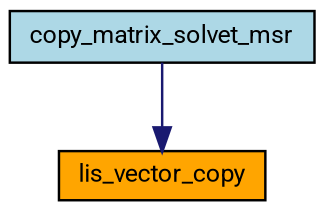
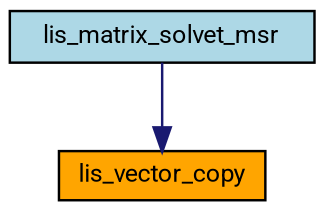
node "copy_matrix_solvet_msr": label "copy_matrix_solvet_msr" -> "lis_matrix_solvet_msr"
